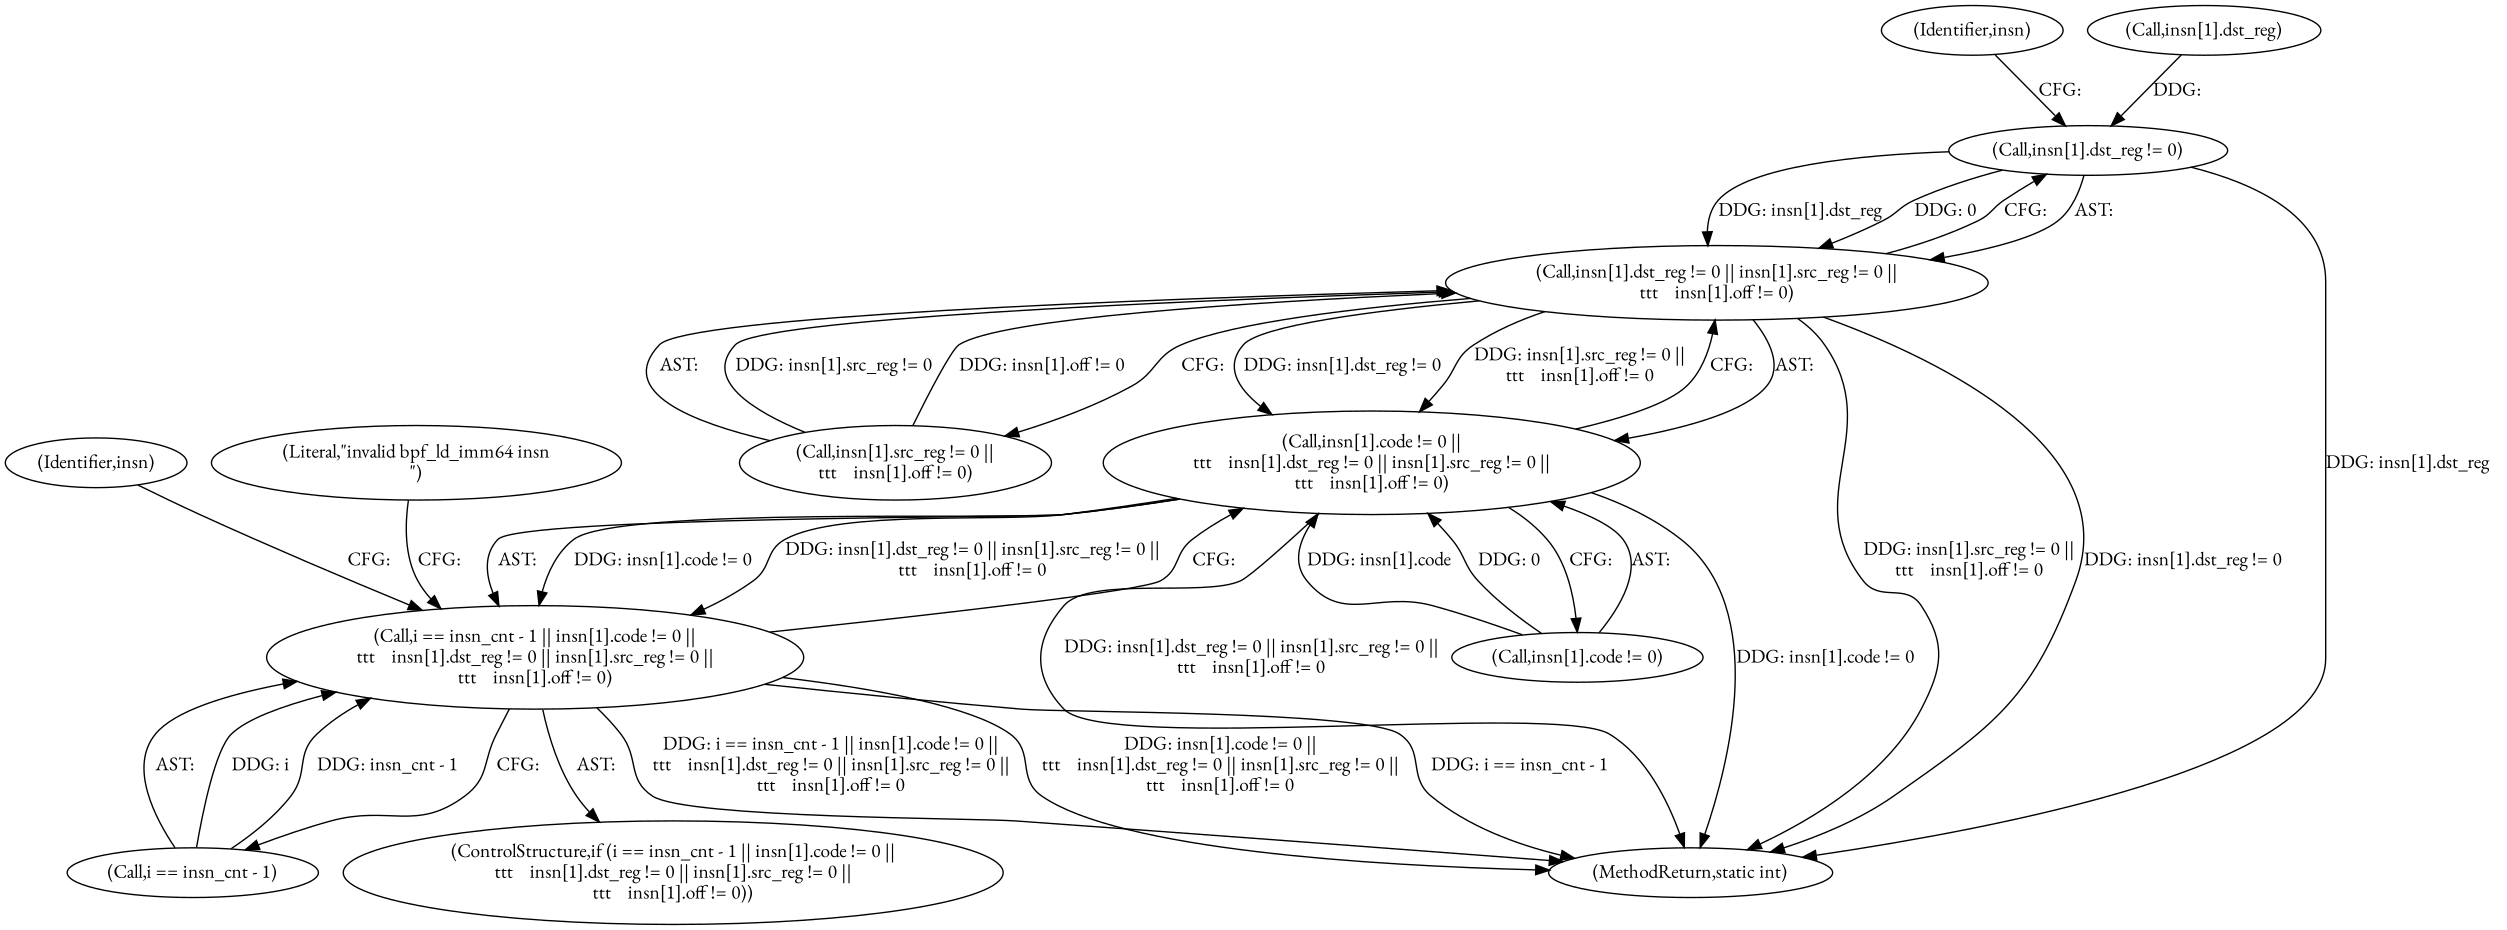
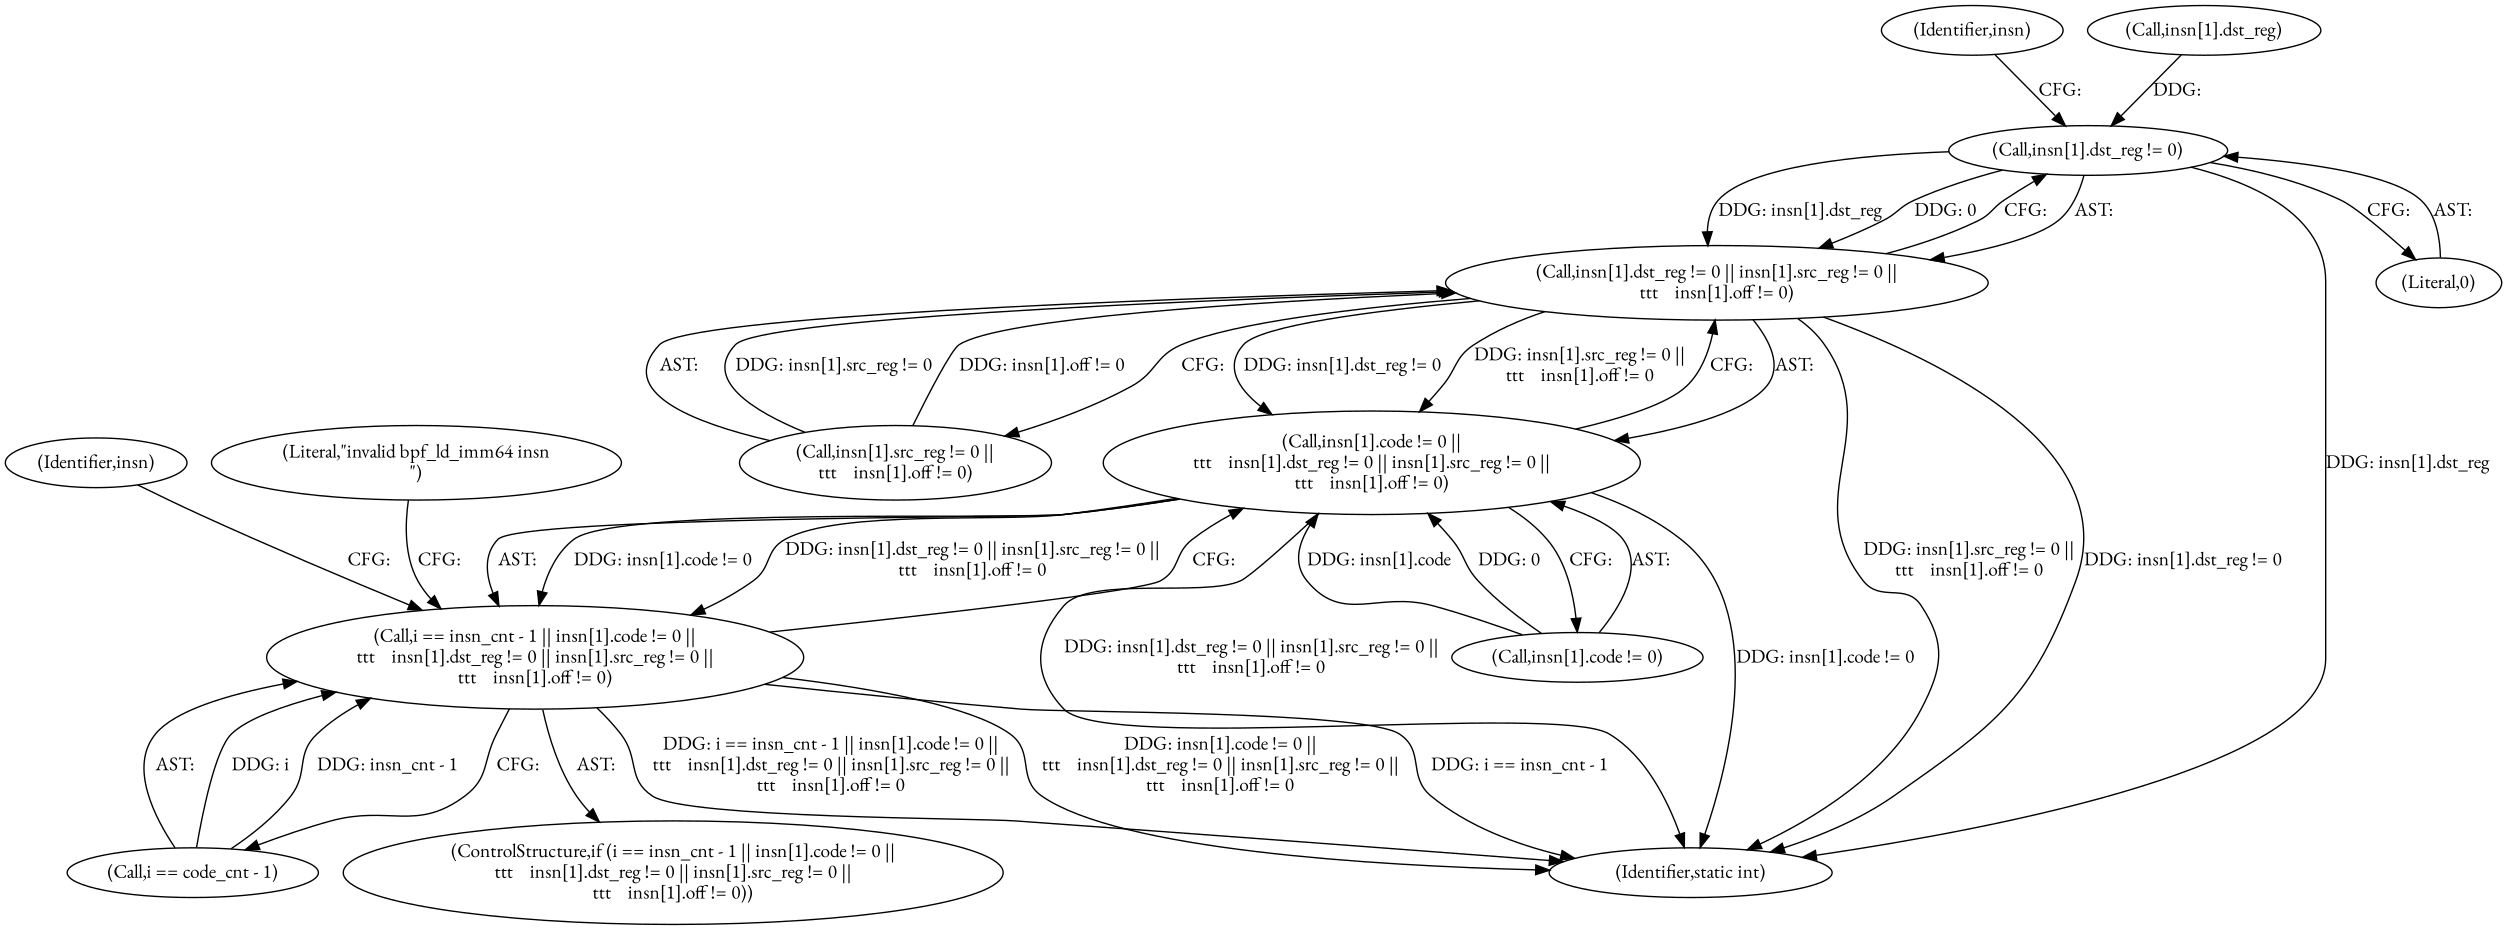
node "(Literal,0)": added
node "(Call,i == insn_cnt - 1)": label "(Call,i == insn_cnt - 1)" -> "(Call,i == code_cnt - 1)"
node "(MethodReturn,static int)": label "(MethodReturn,static int)" -> "(Identifier,static int)"
